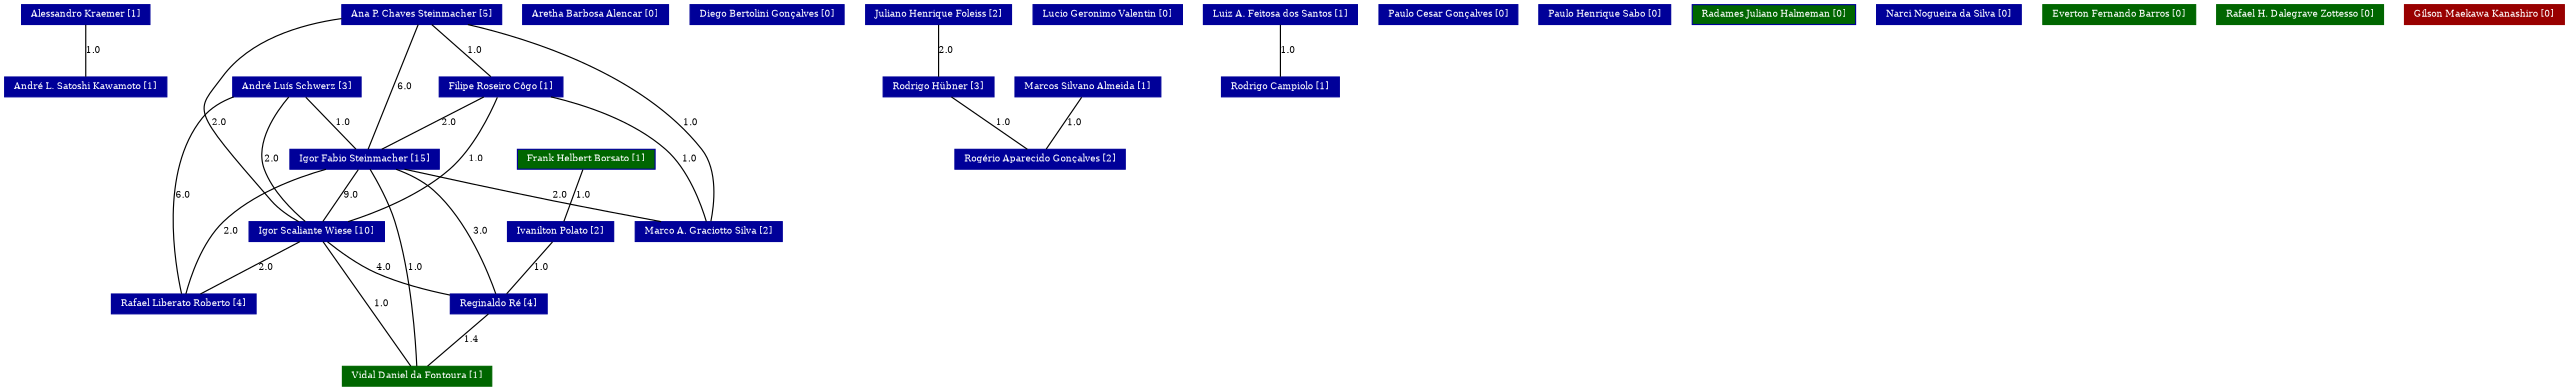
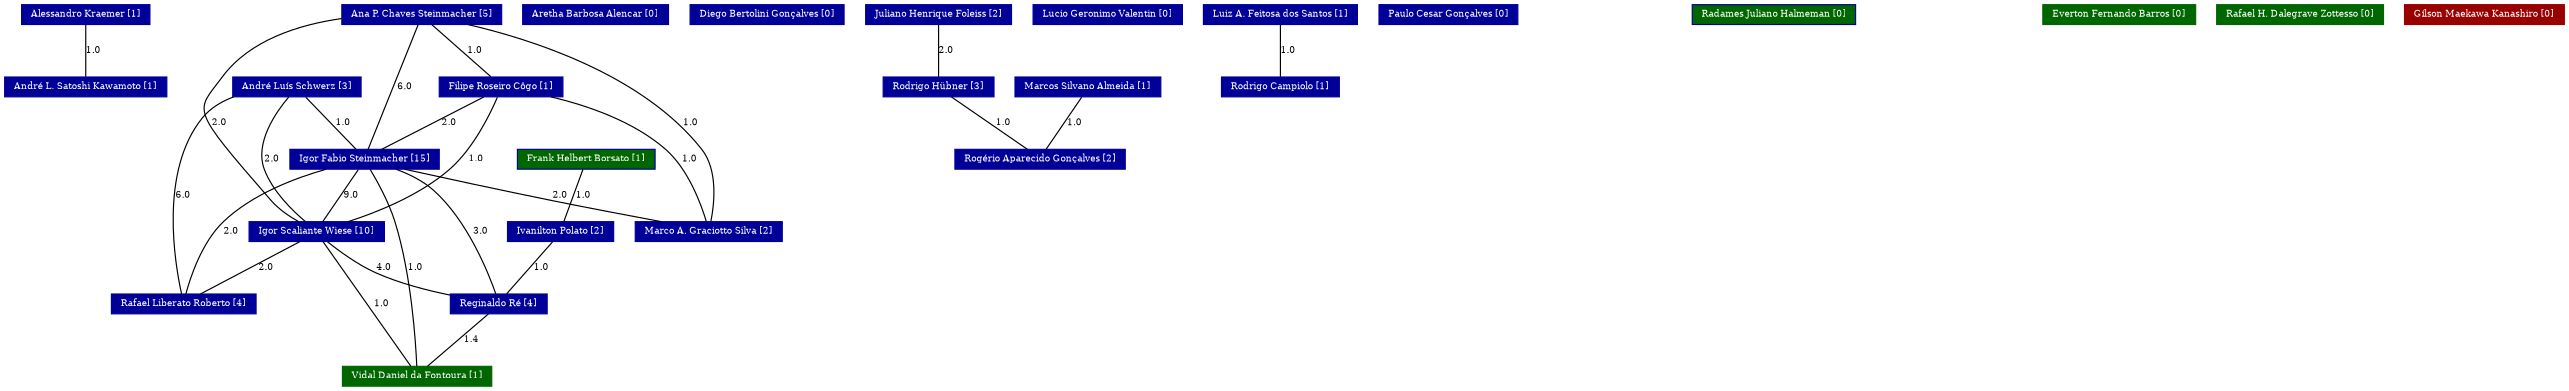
node "Paulo Henrique Sabo [0]": removed
node "Narci Nogueira da Silva [0]": removed
